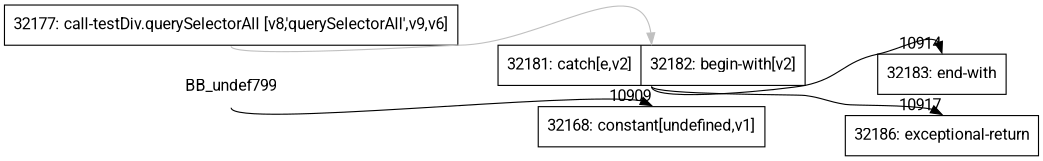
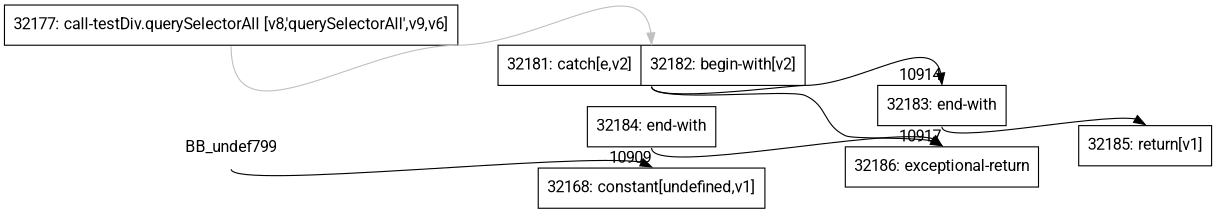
node "32184: end-with": added
node "32185: return[v1]": added
